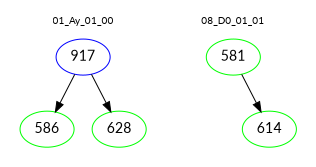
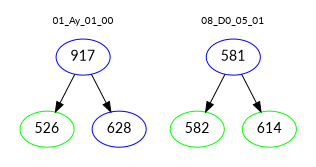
cluster "08_D0_01_01": label "08_D0_01_01" -> "08_D0_05_01"
node "581": color green -> blue
node "586": label "586" -> "526"
node "628": color green -> blue
node "582": added
